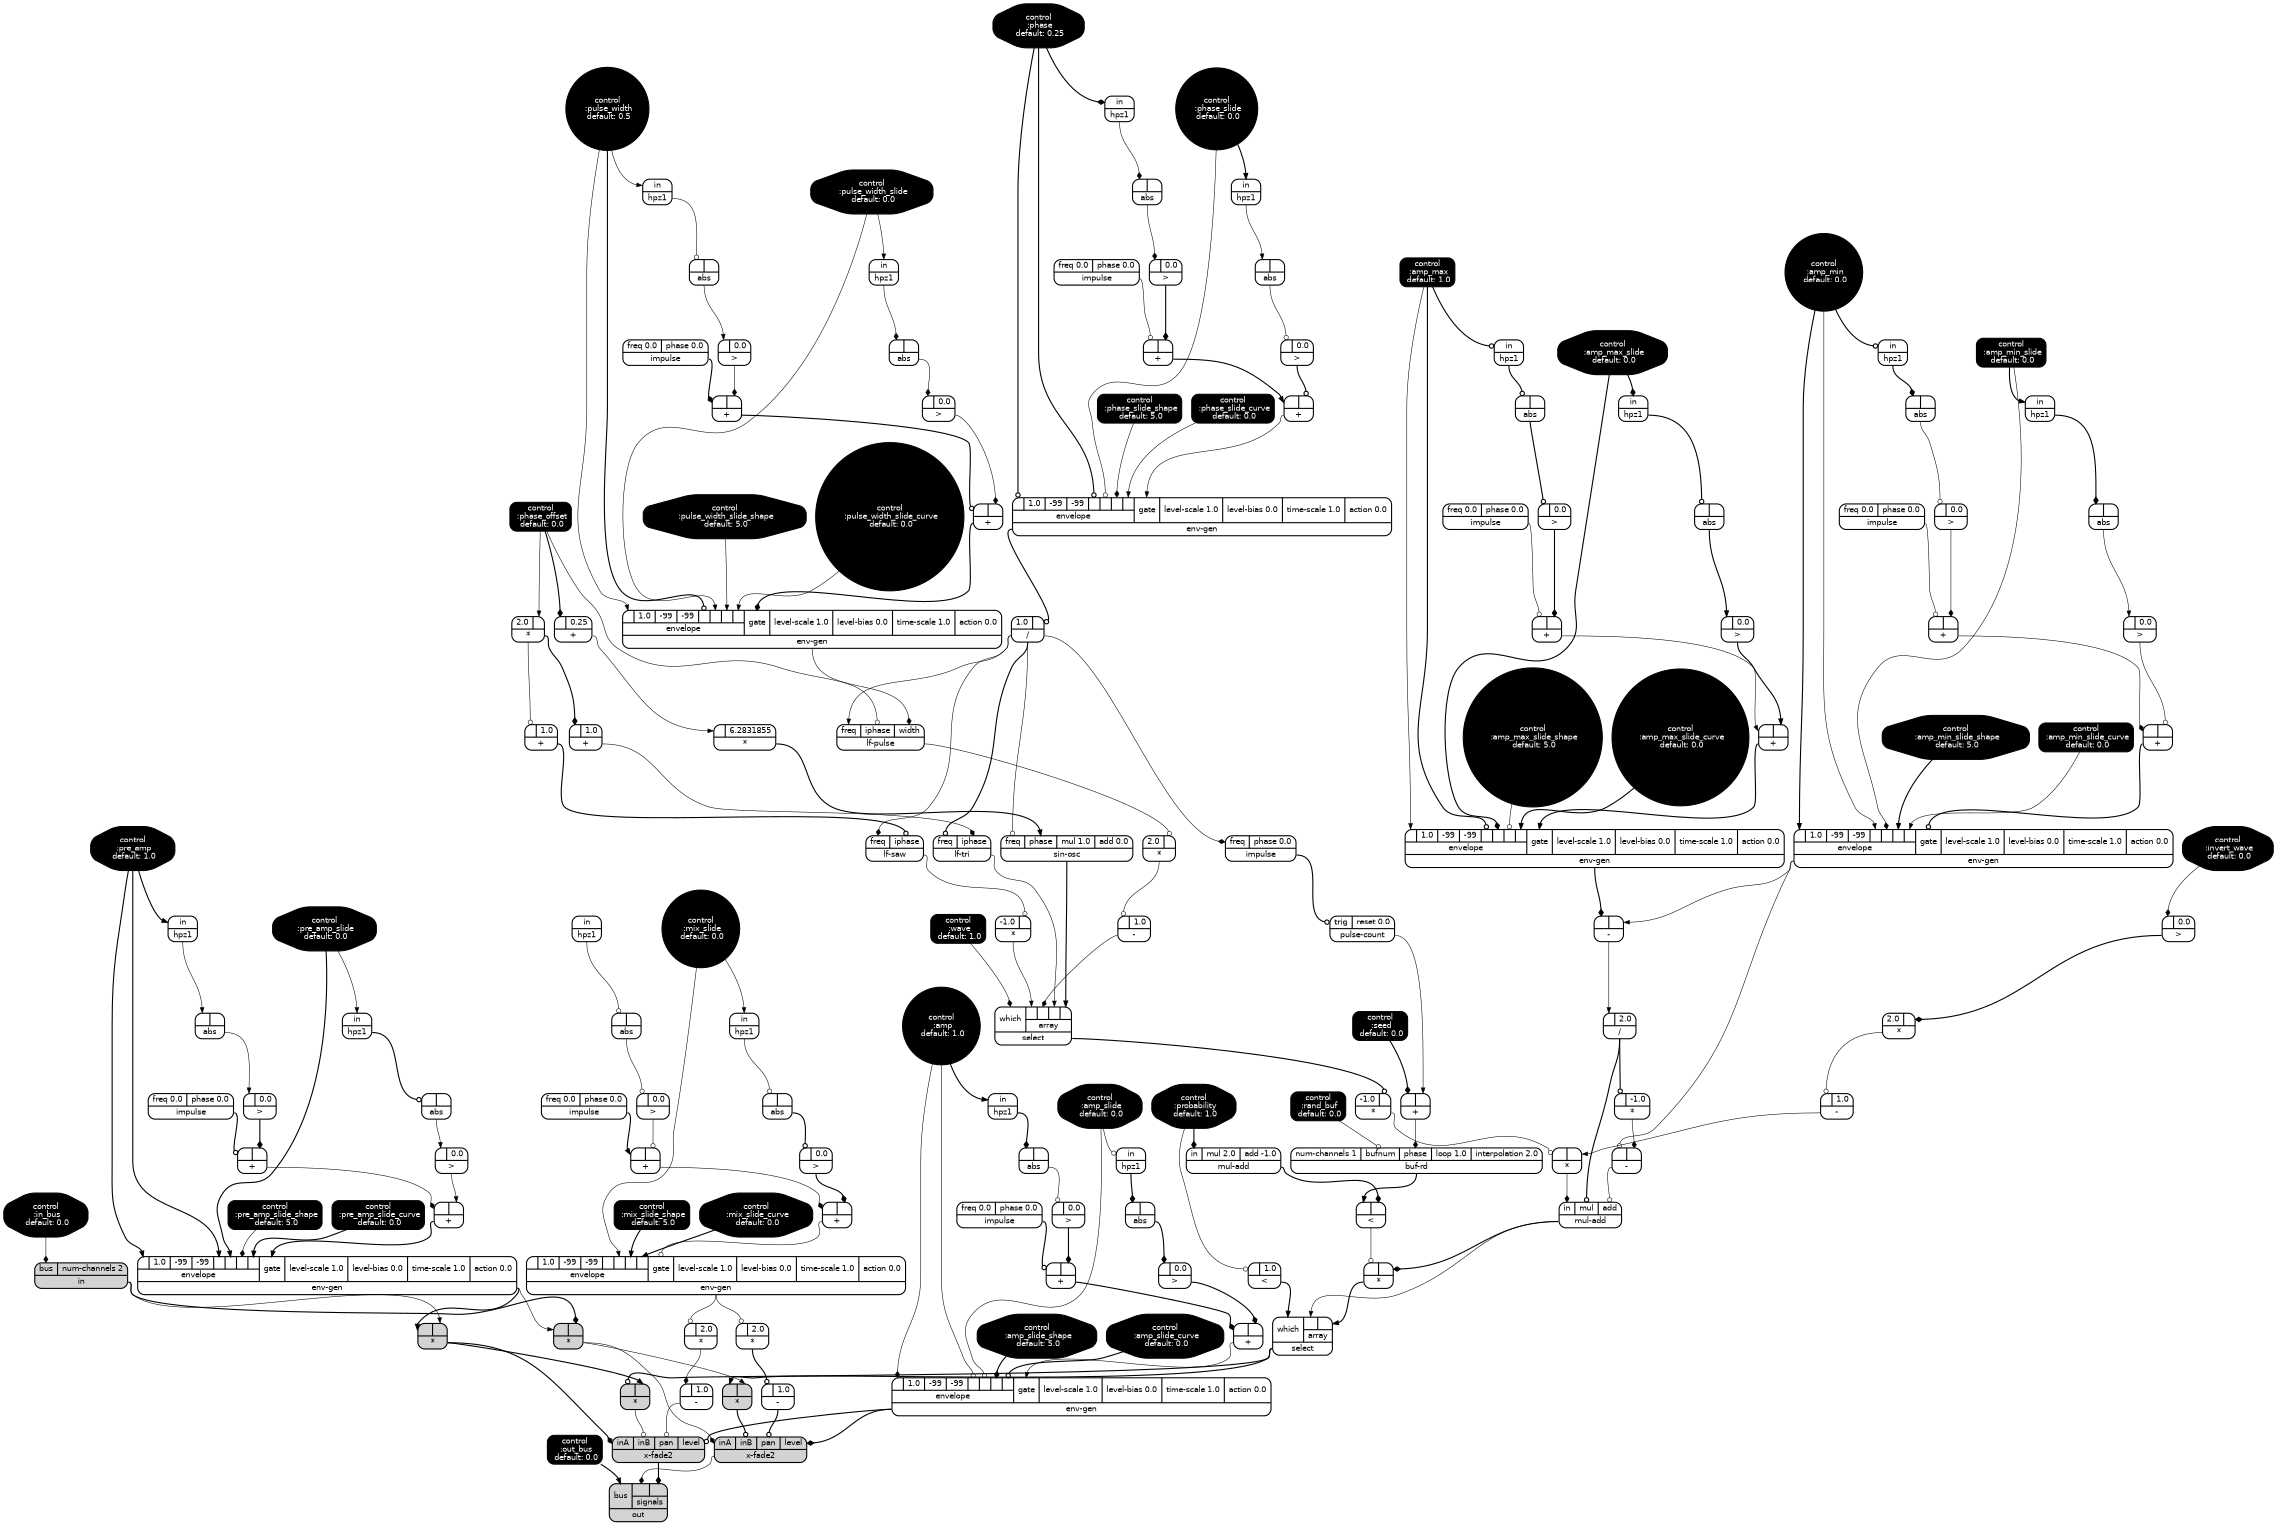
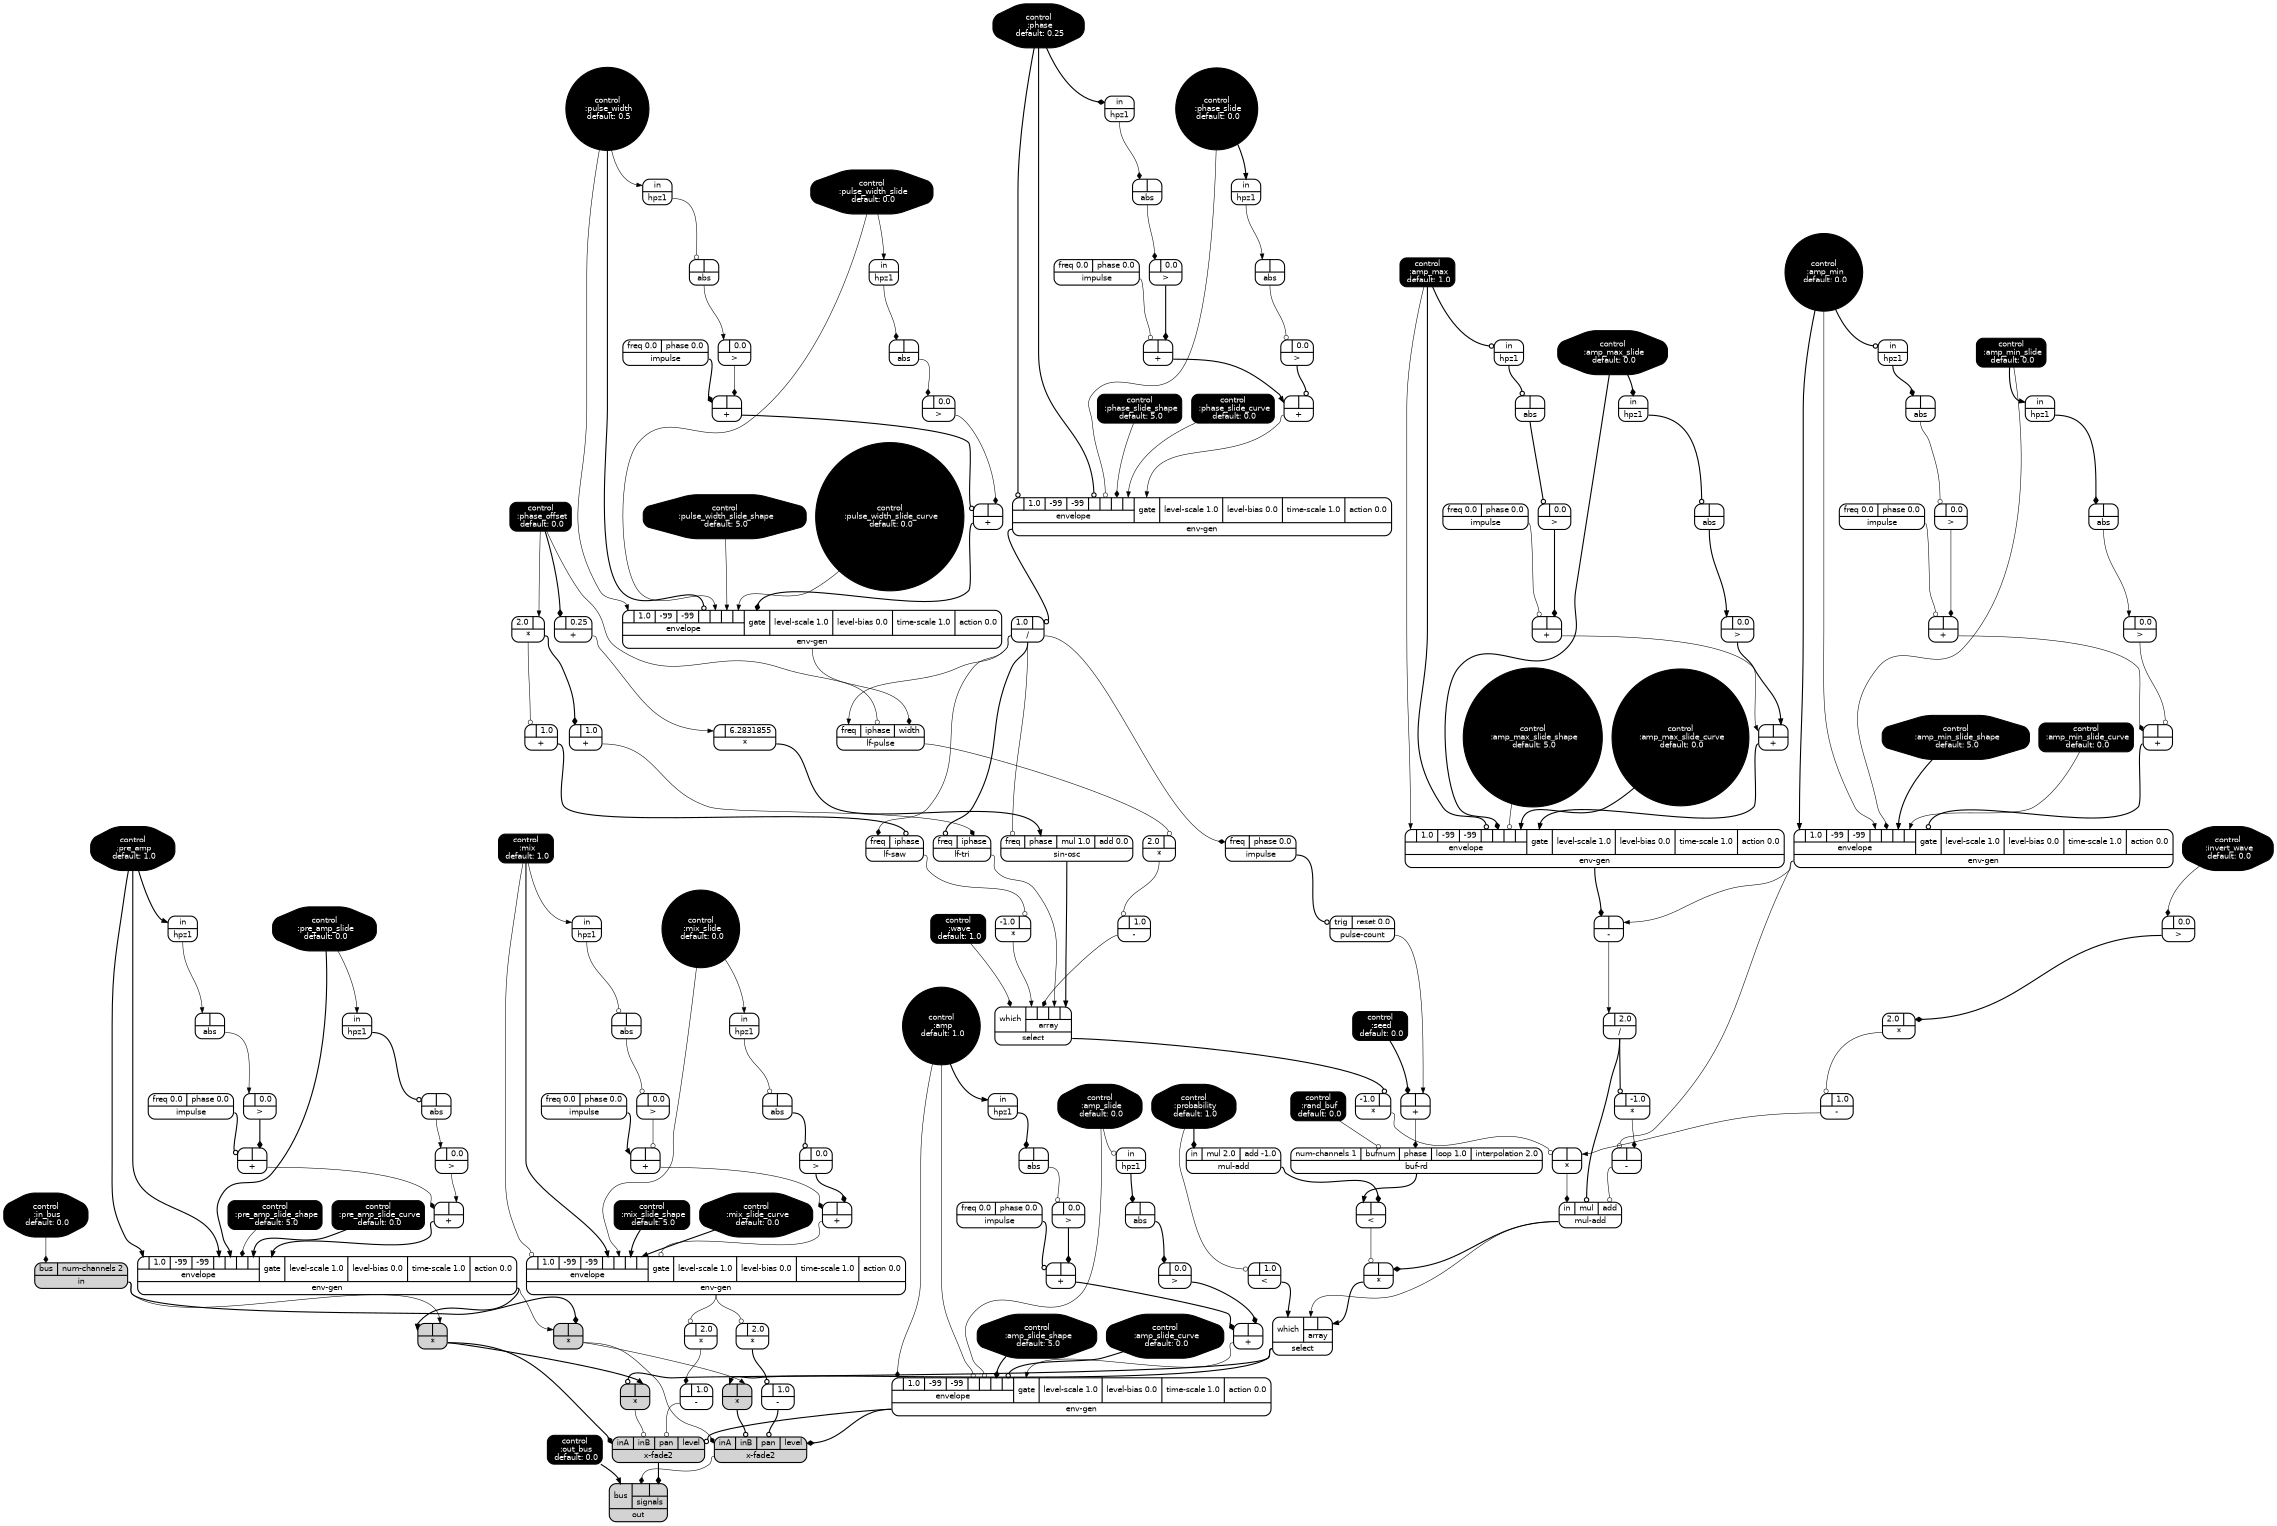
node "control :mix default: 1.0": added
